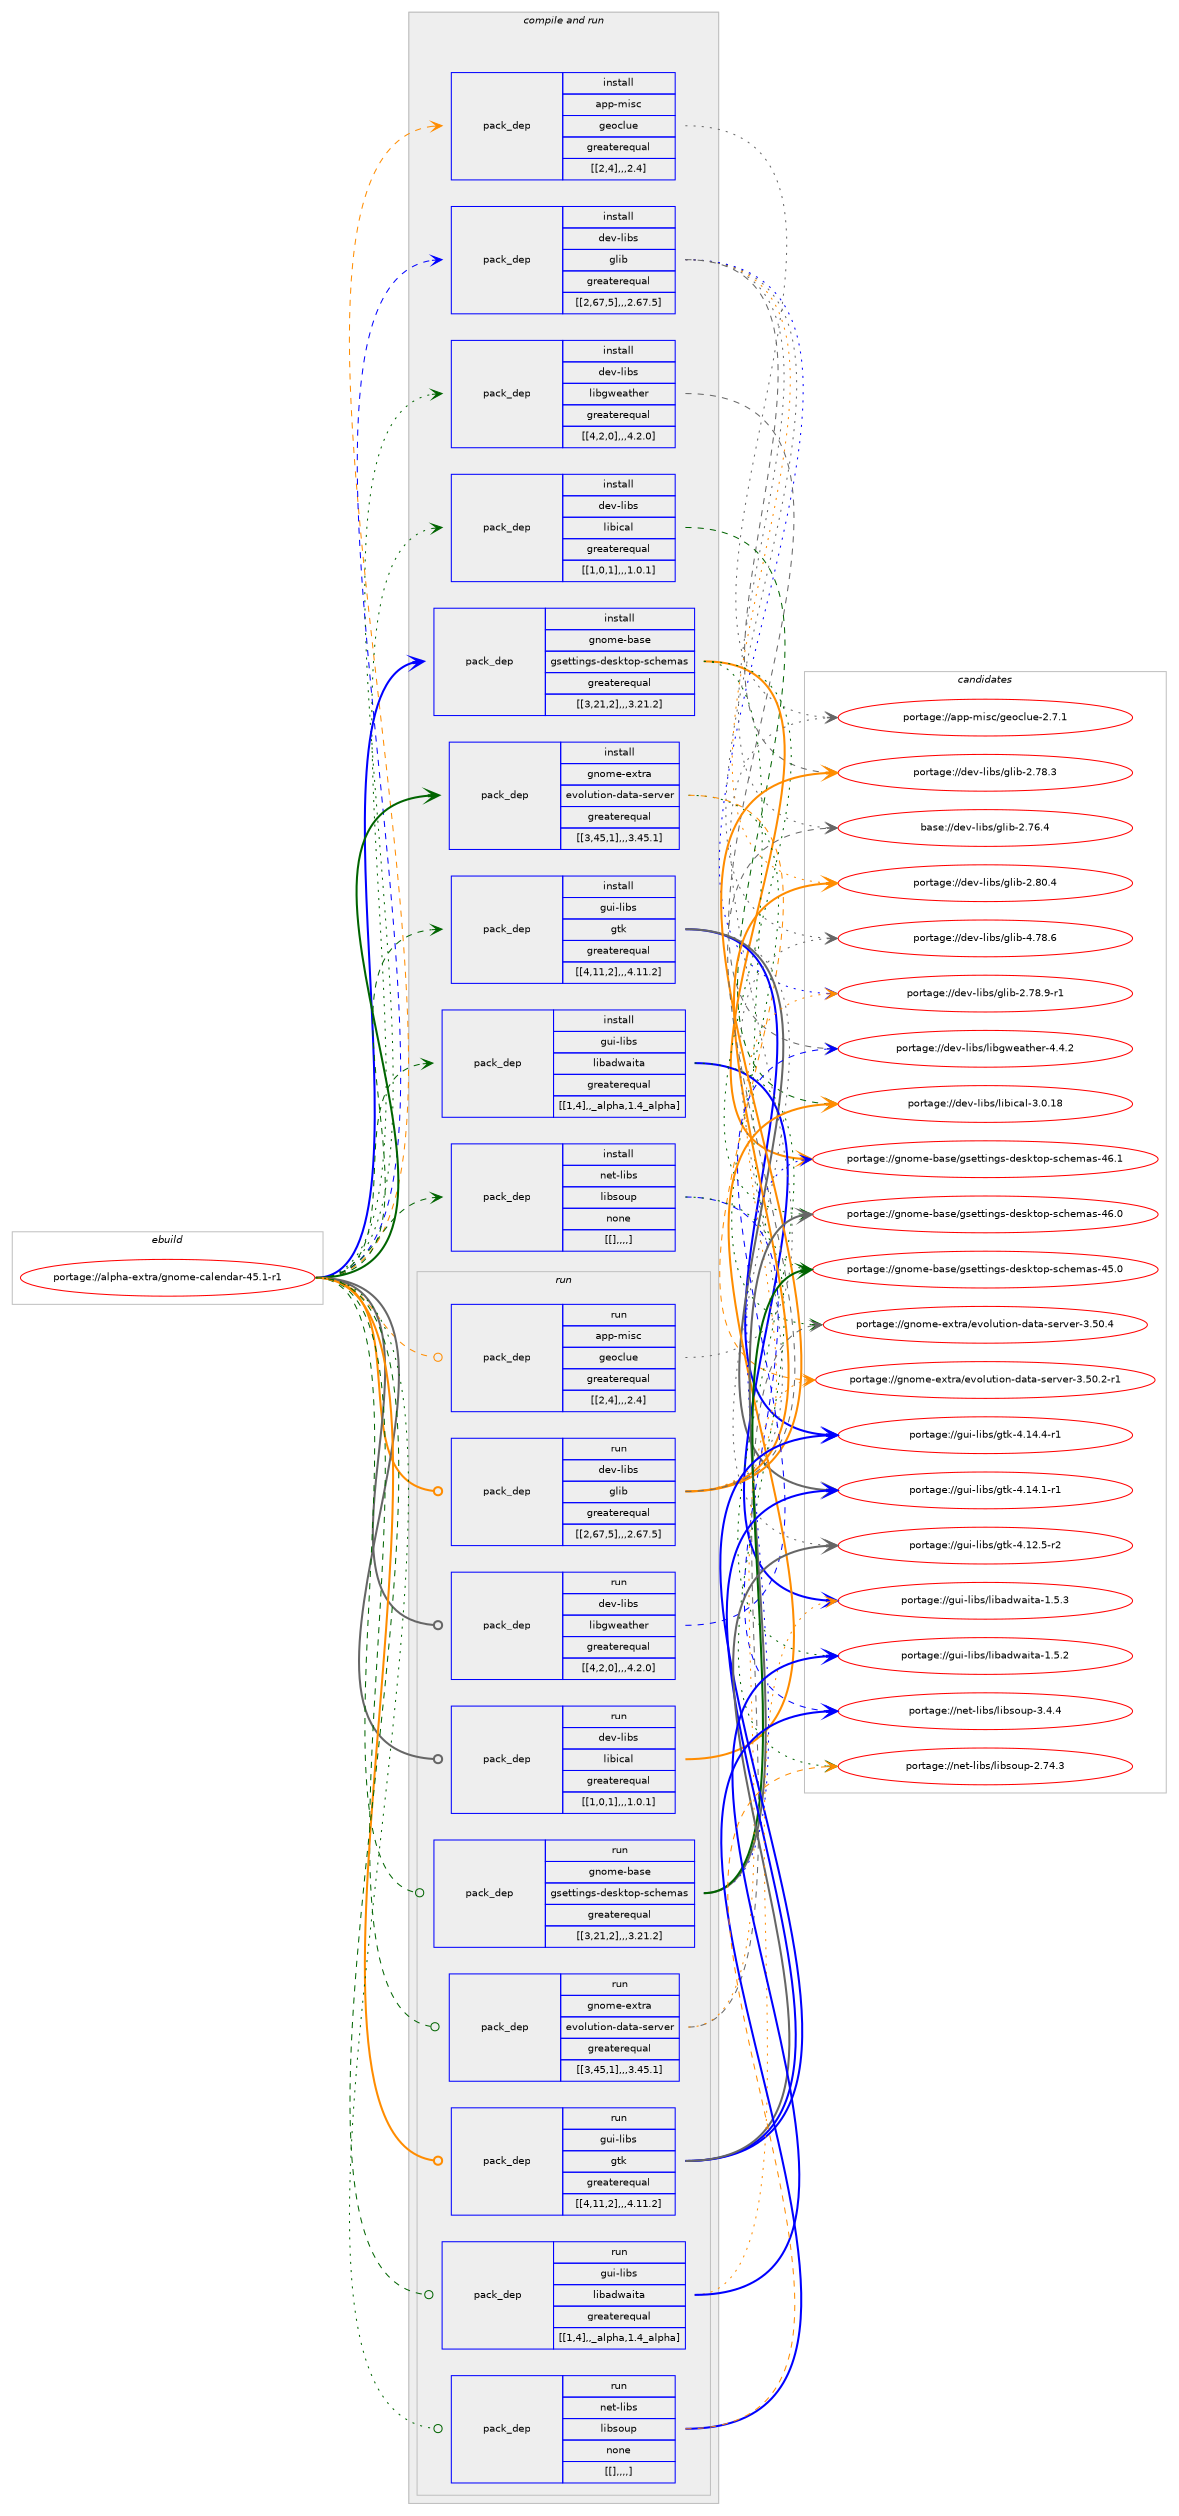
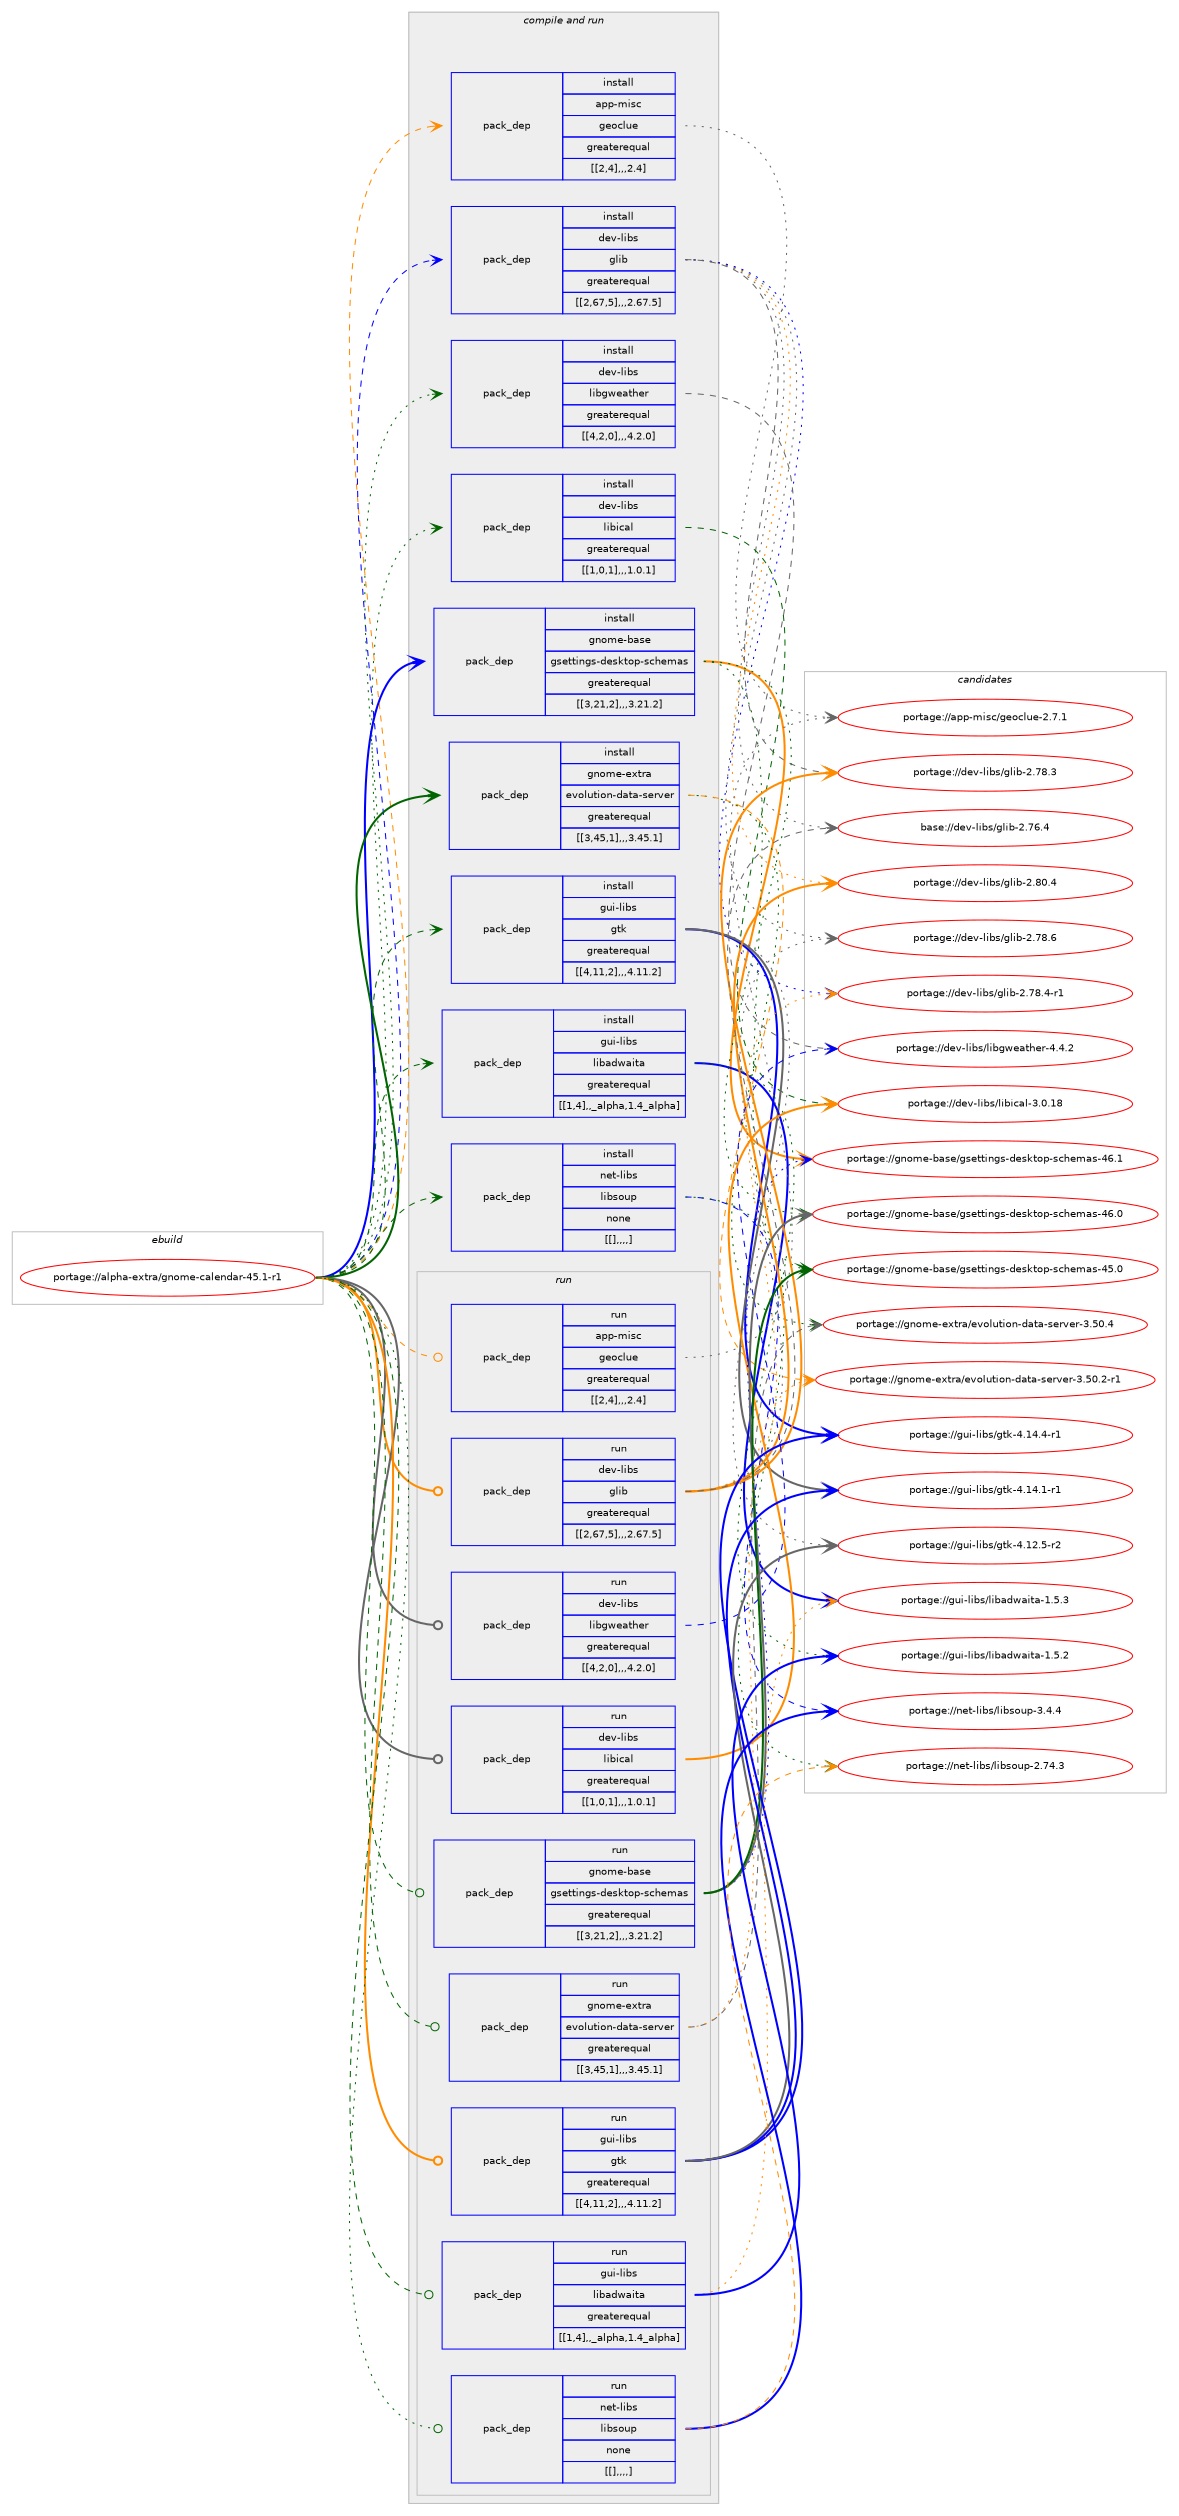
node "portage://dev-libs/glib-4.78.6": label "portage://dev-libs/glib-4.78.6" -> "portage://dev-libs/glib-2.78.6"
node "portage://dev-libs/glib-2.78.9-r1": label "portage://dev-libs/glib-2.78.9-r1" -> "portage://dev-libs/glib-2.78.4-r1"
